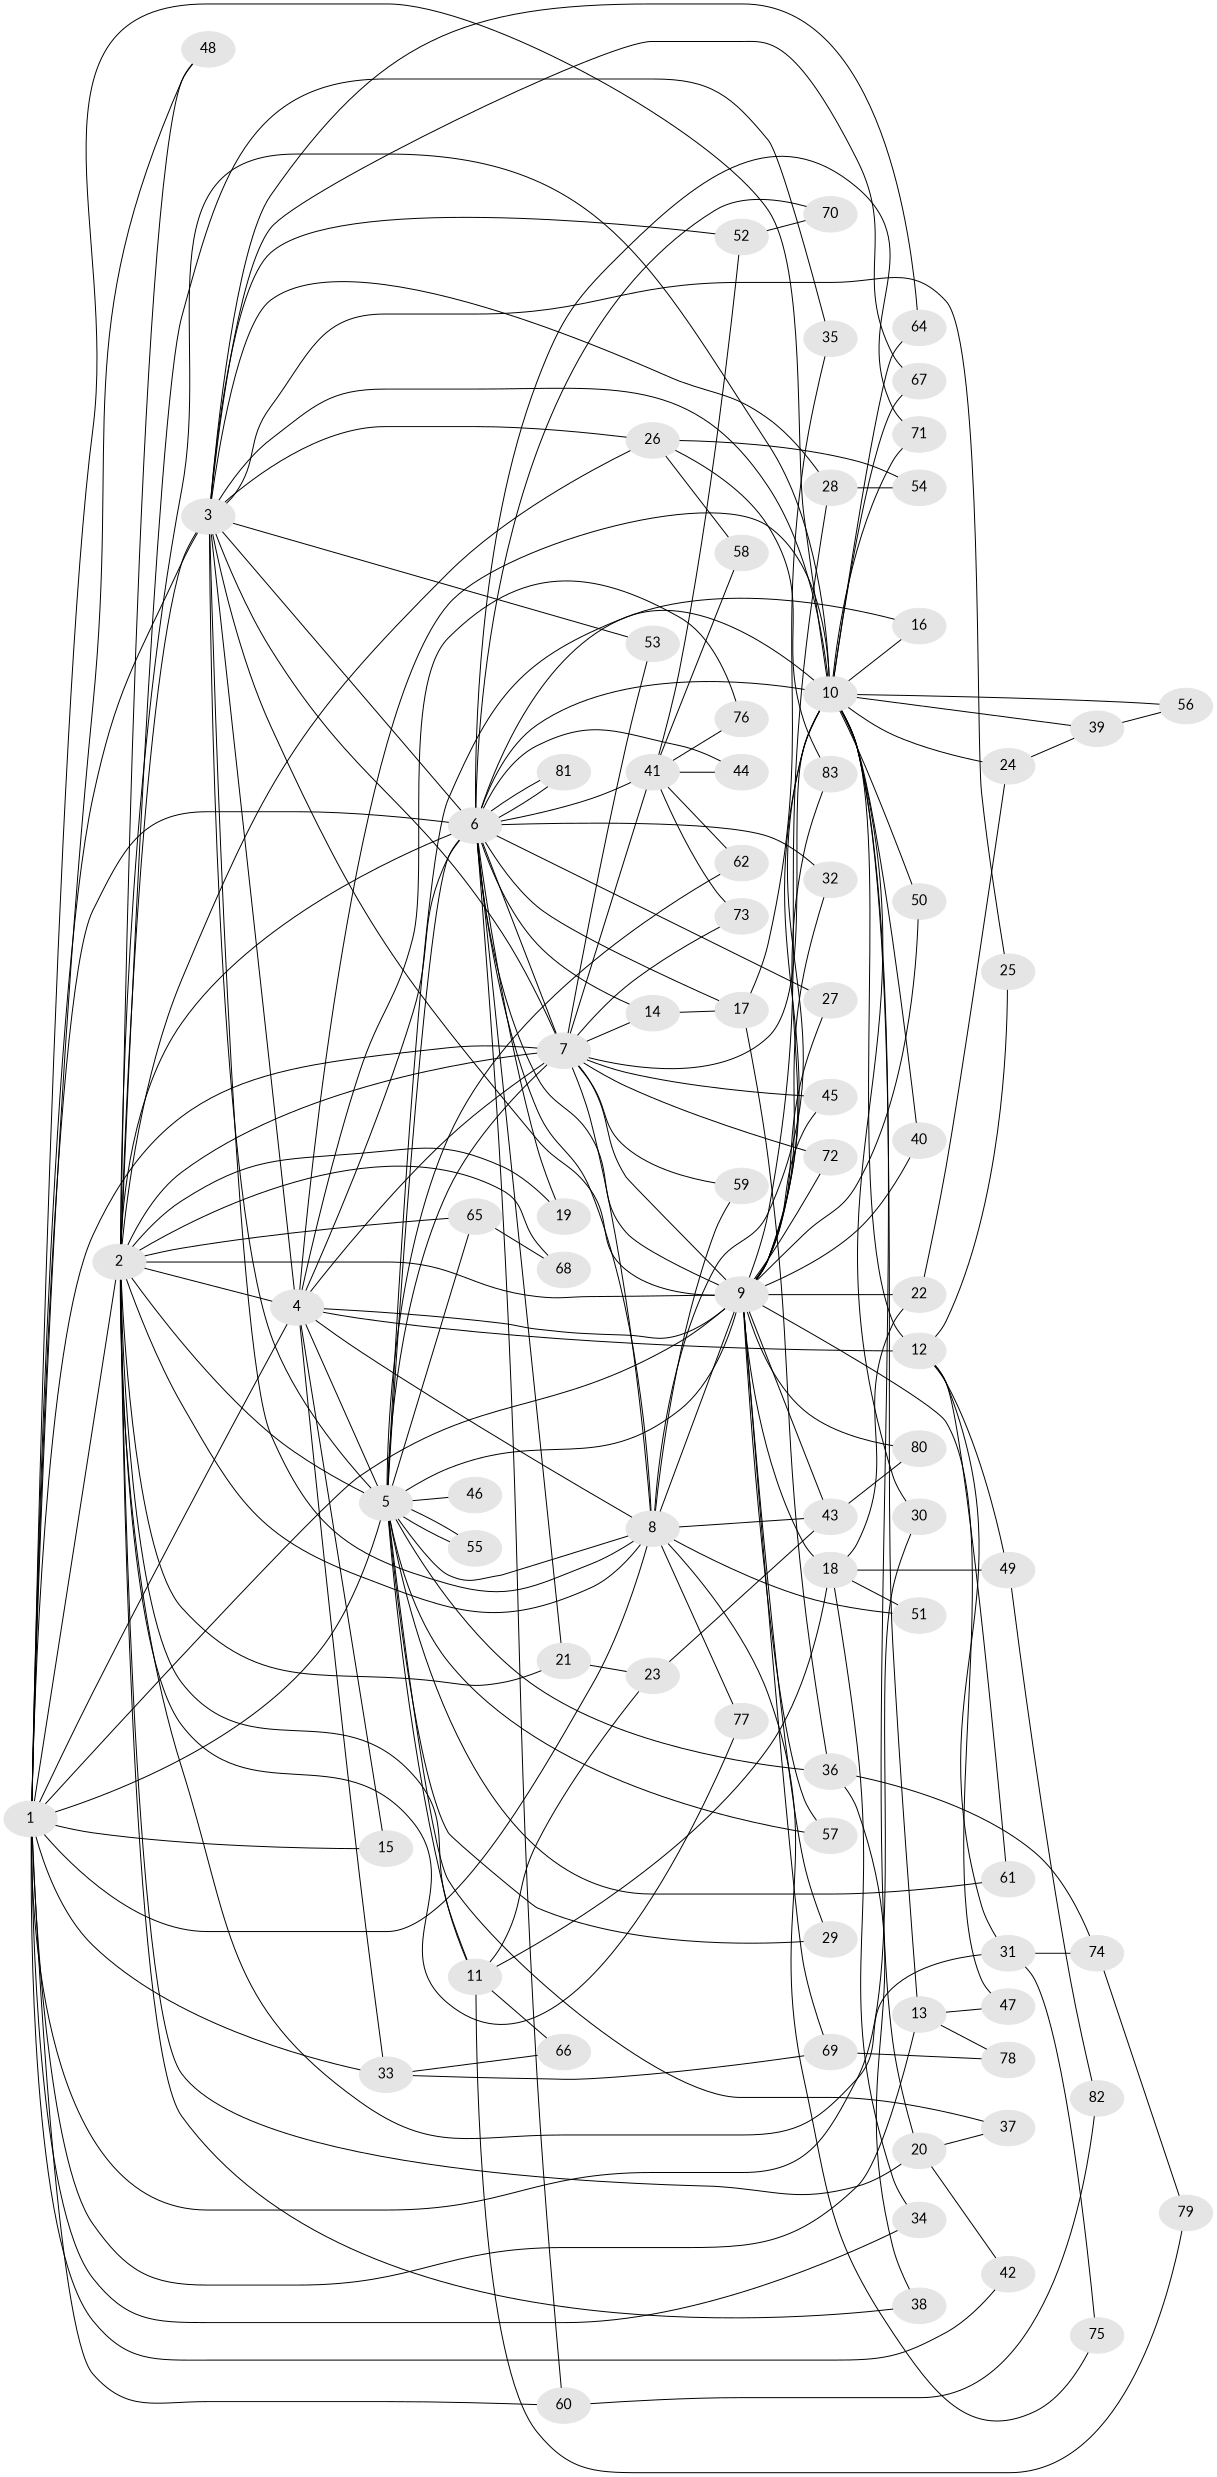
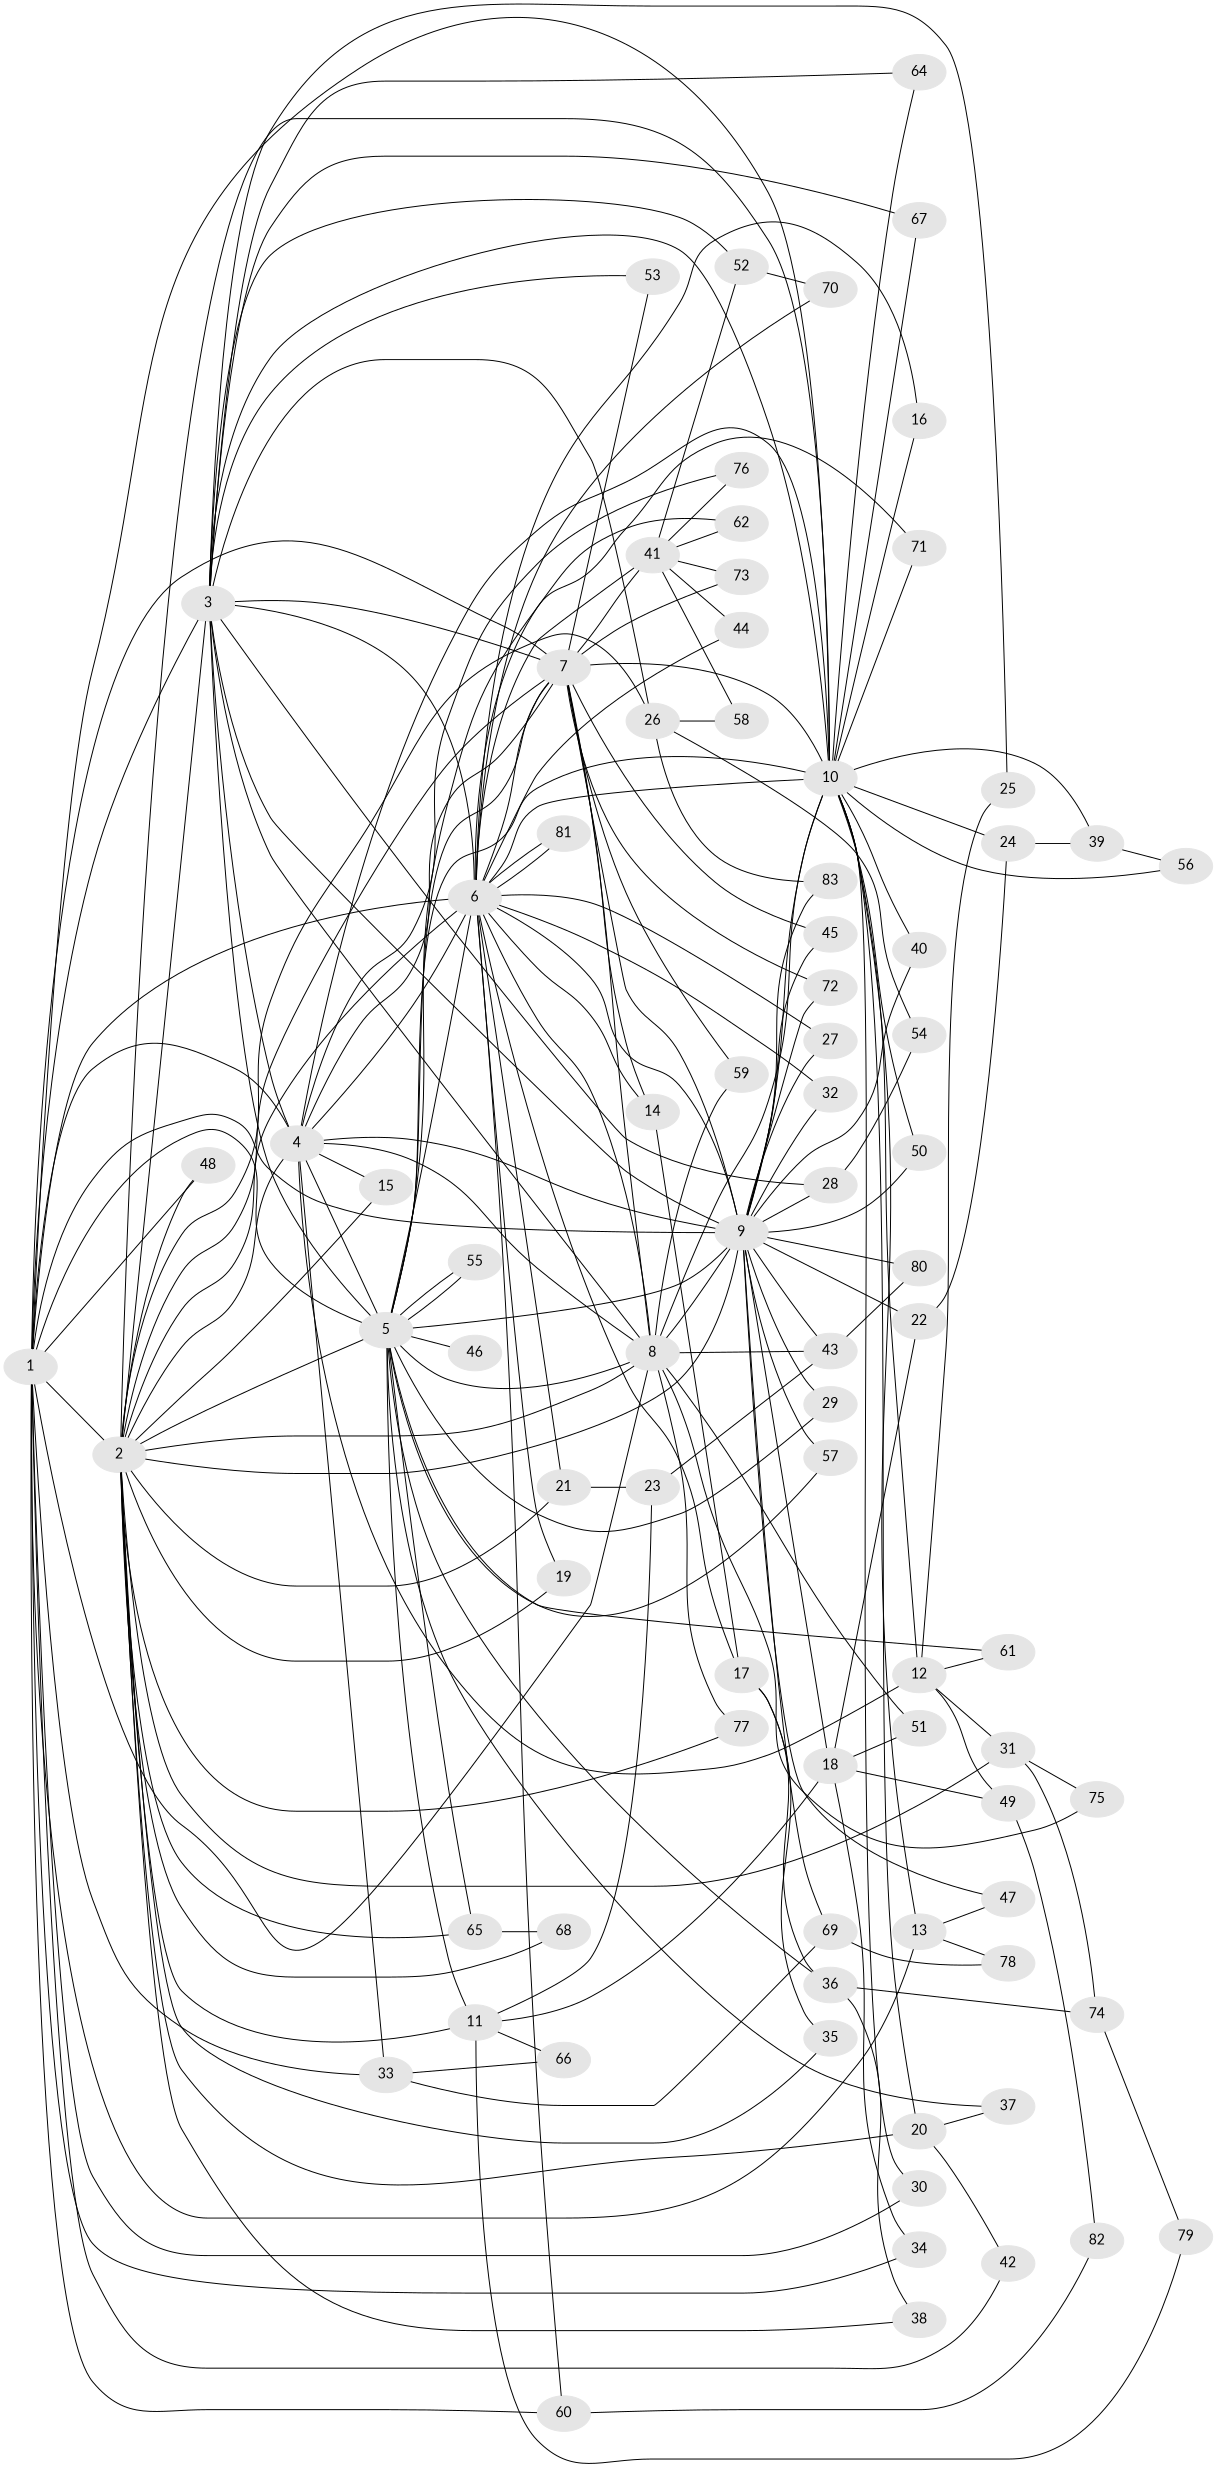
edge "1" -- "15": now "2" -- "15"
